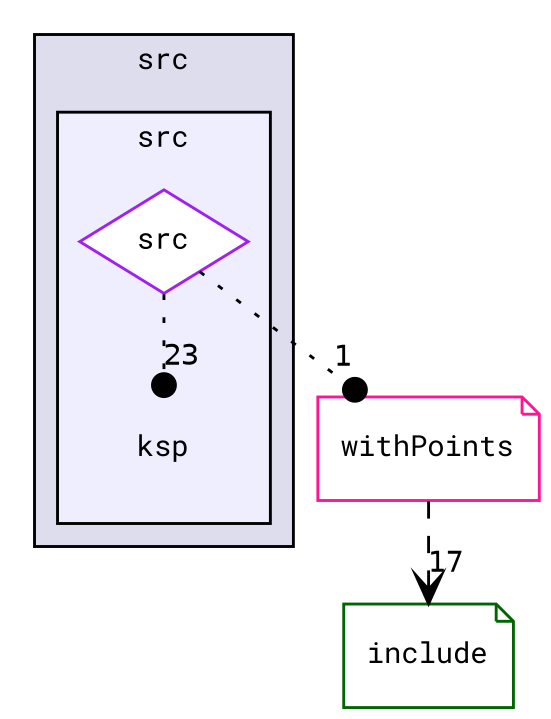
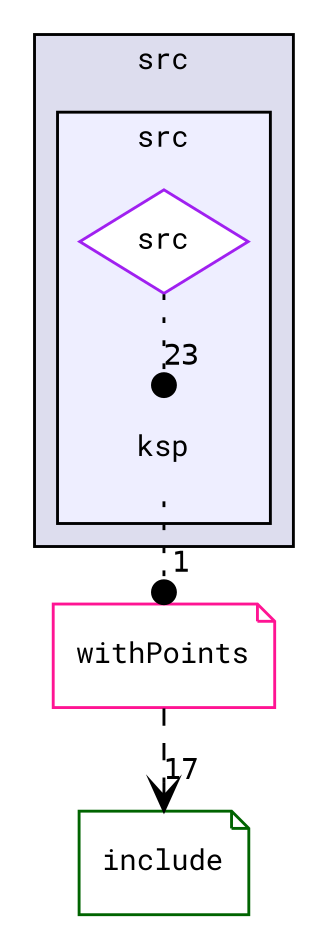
edge "src" -> "withPoints": now "ksp" -> "withPoints"
